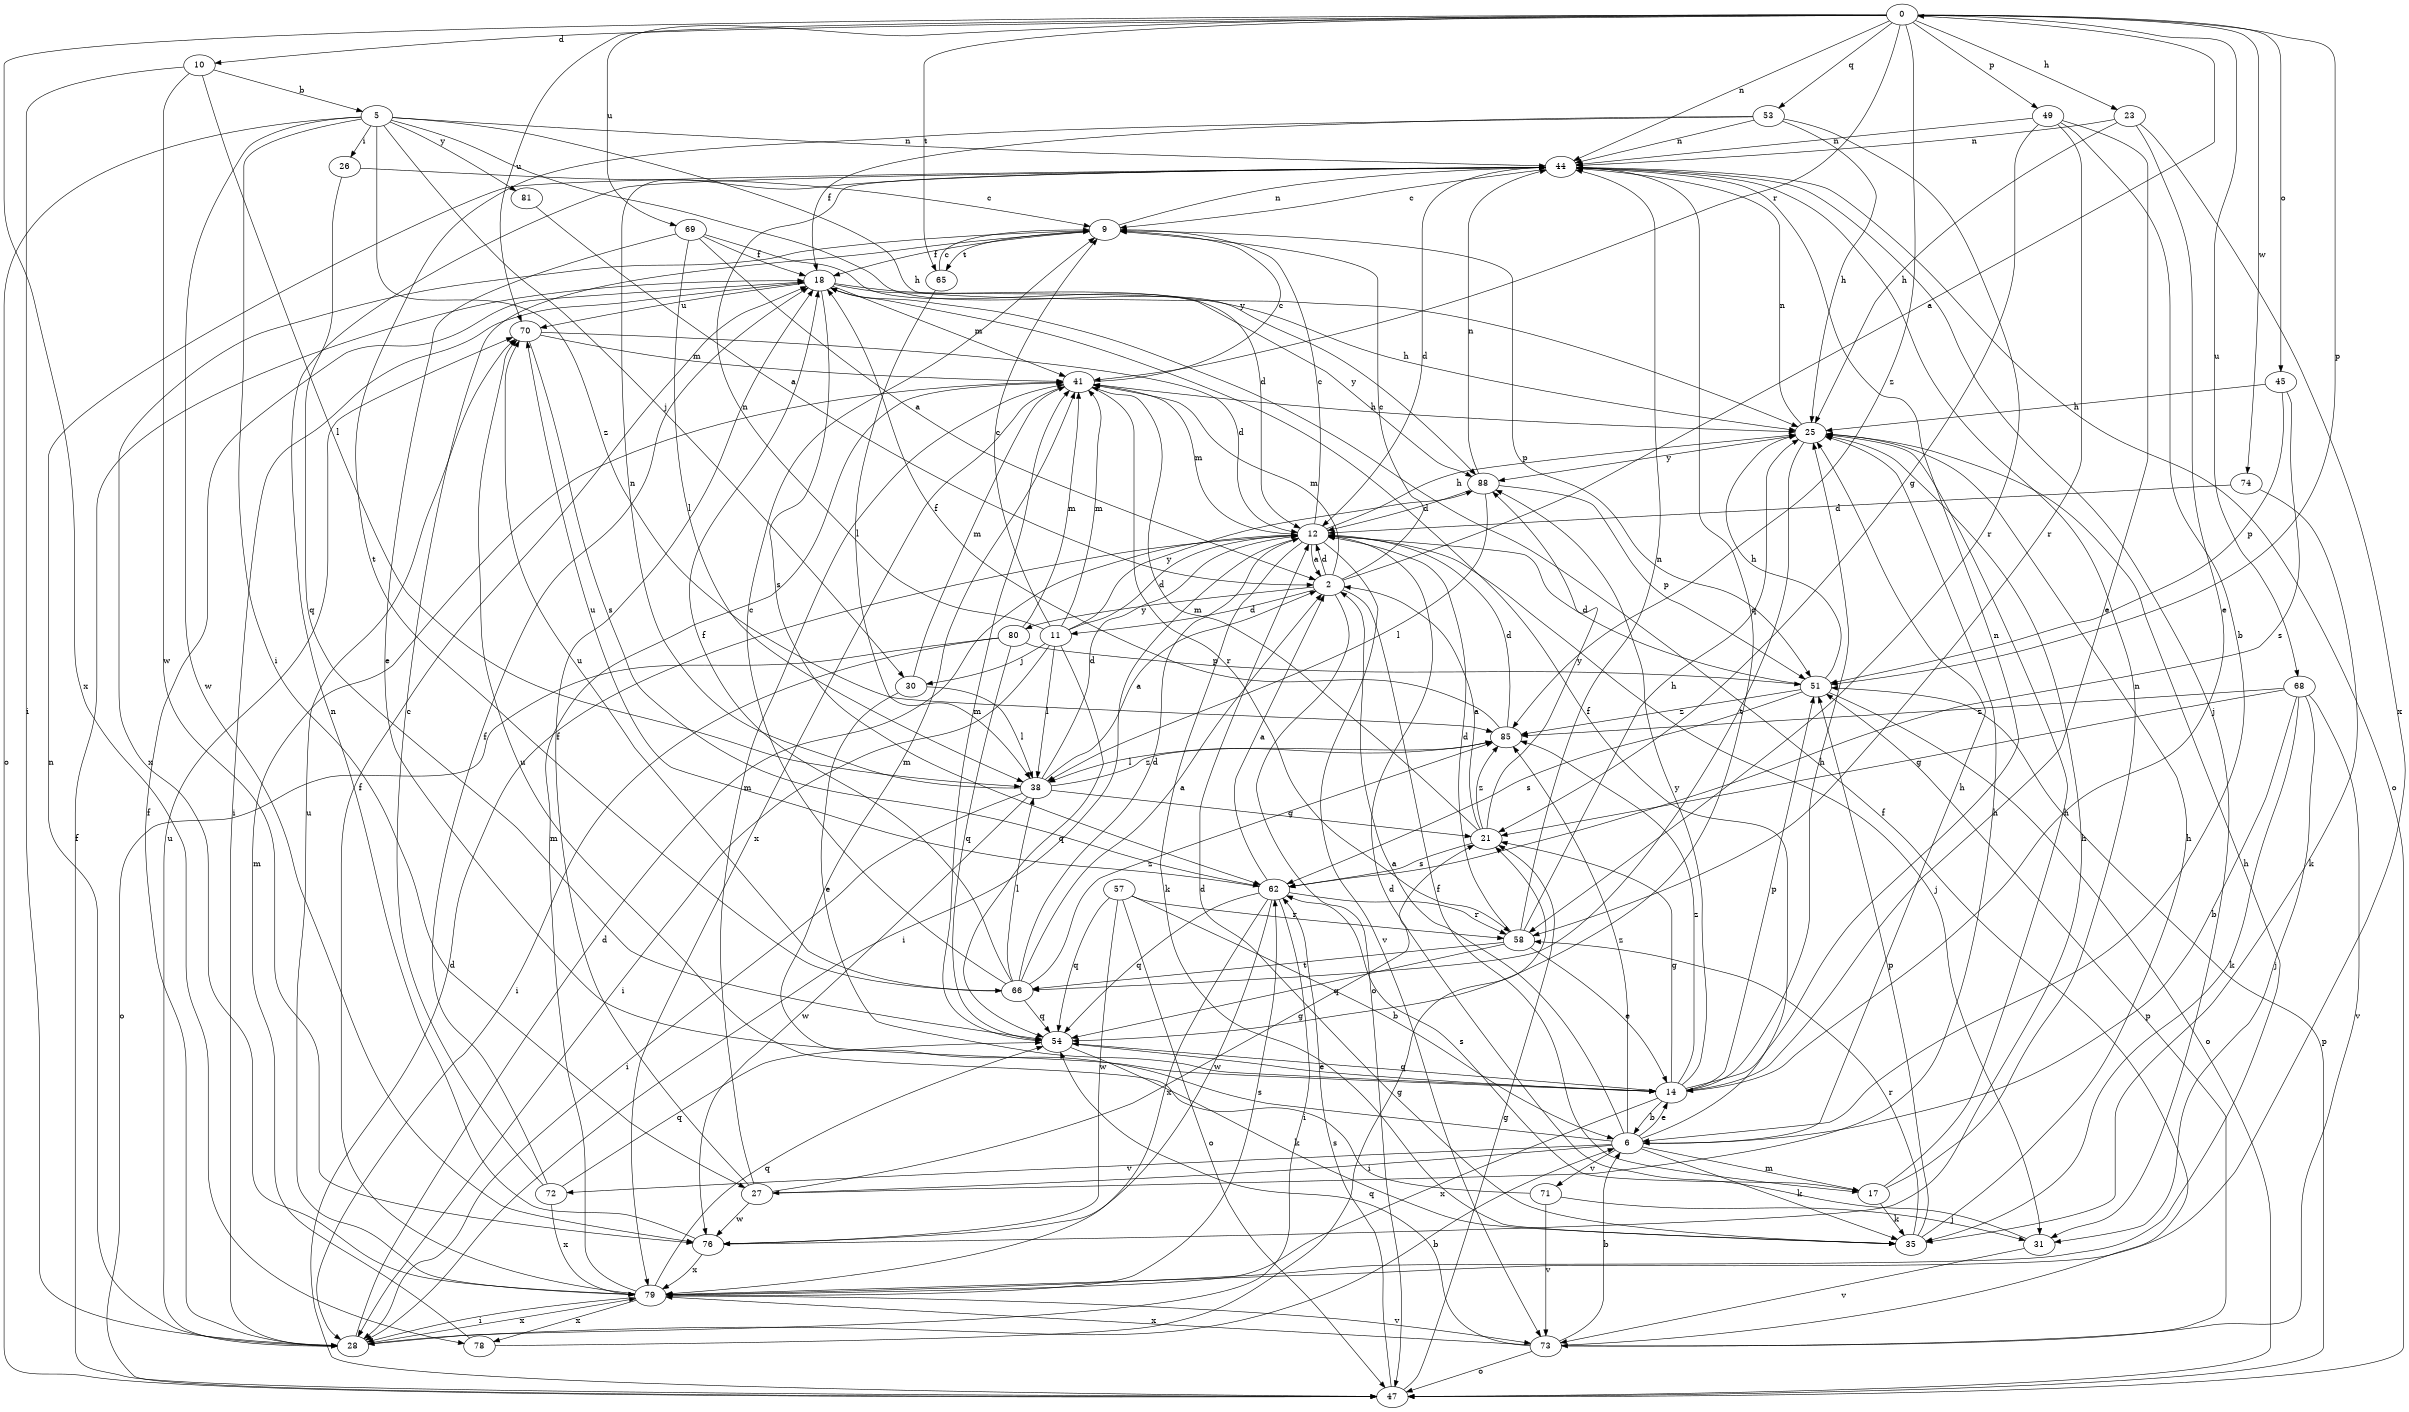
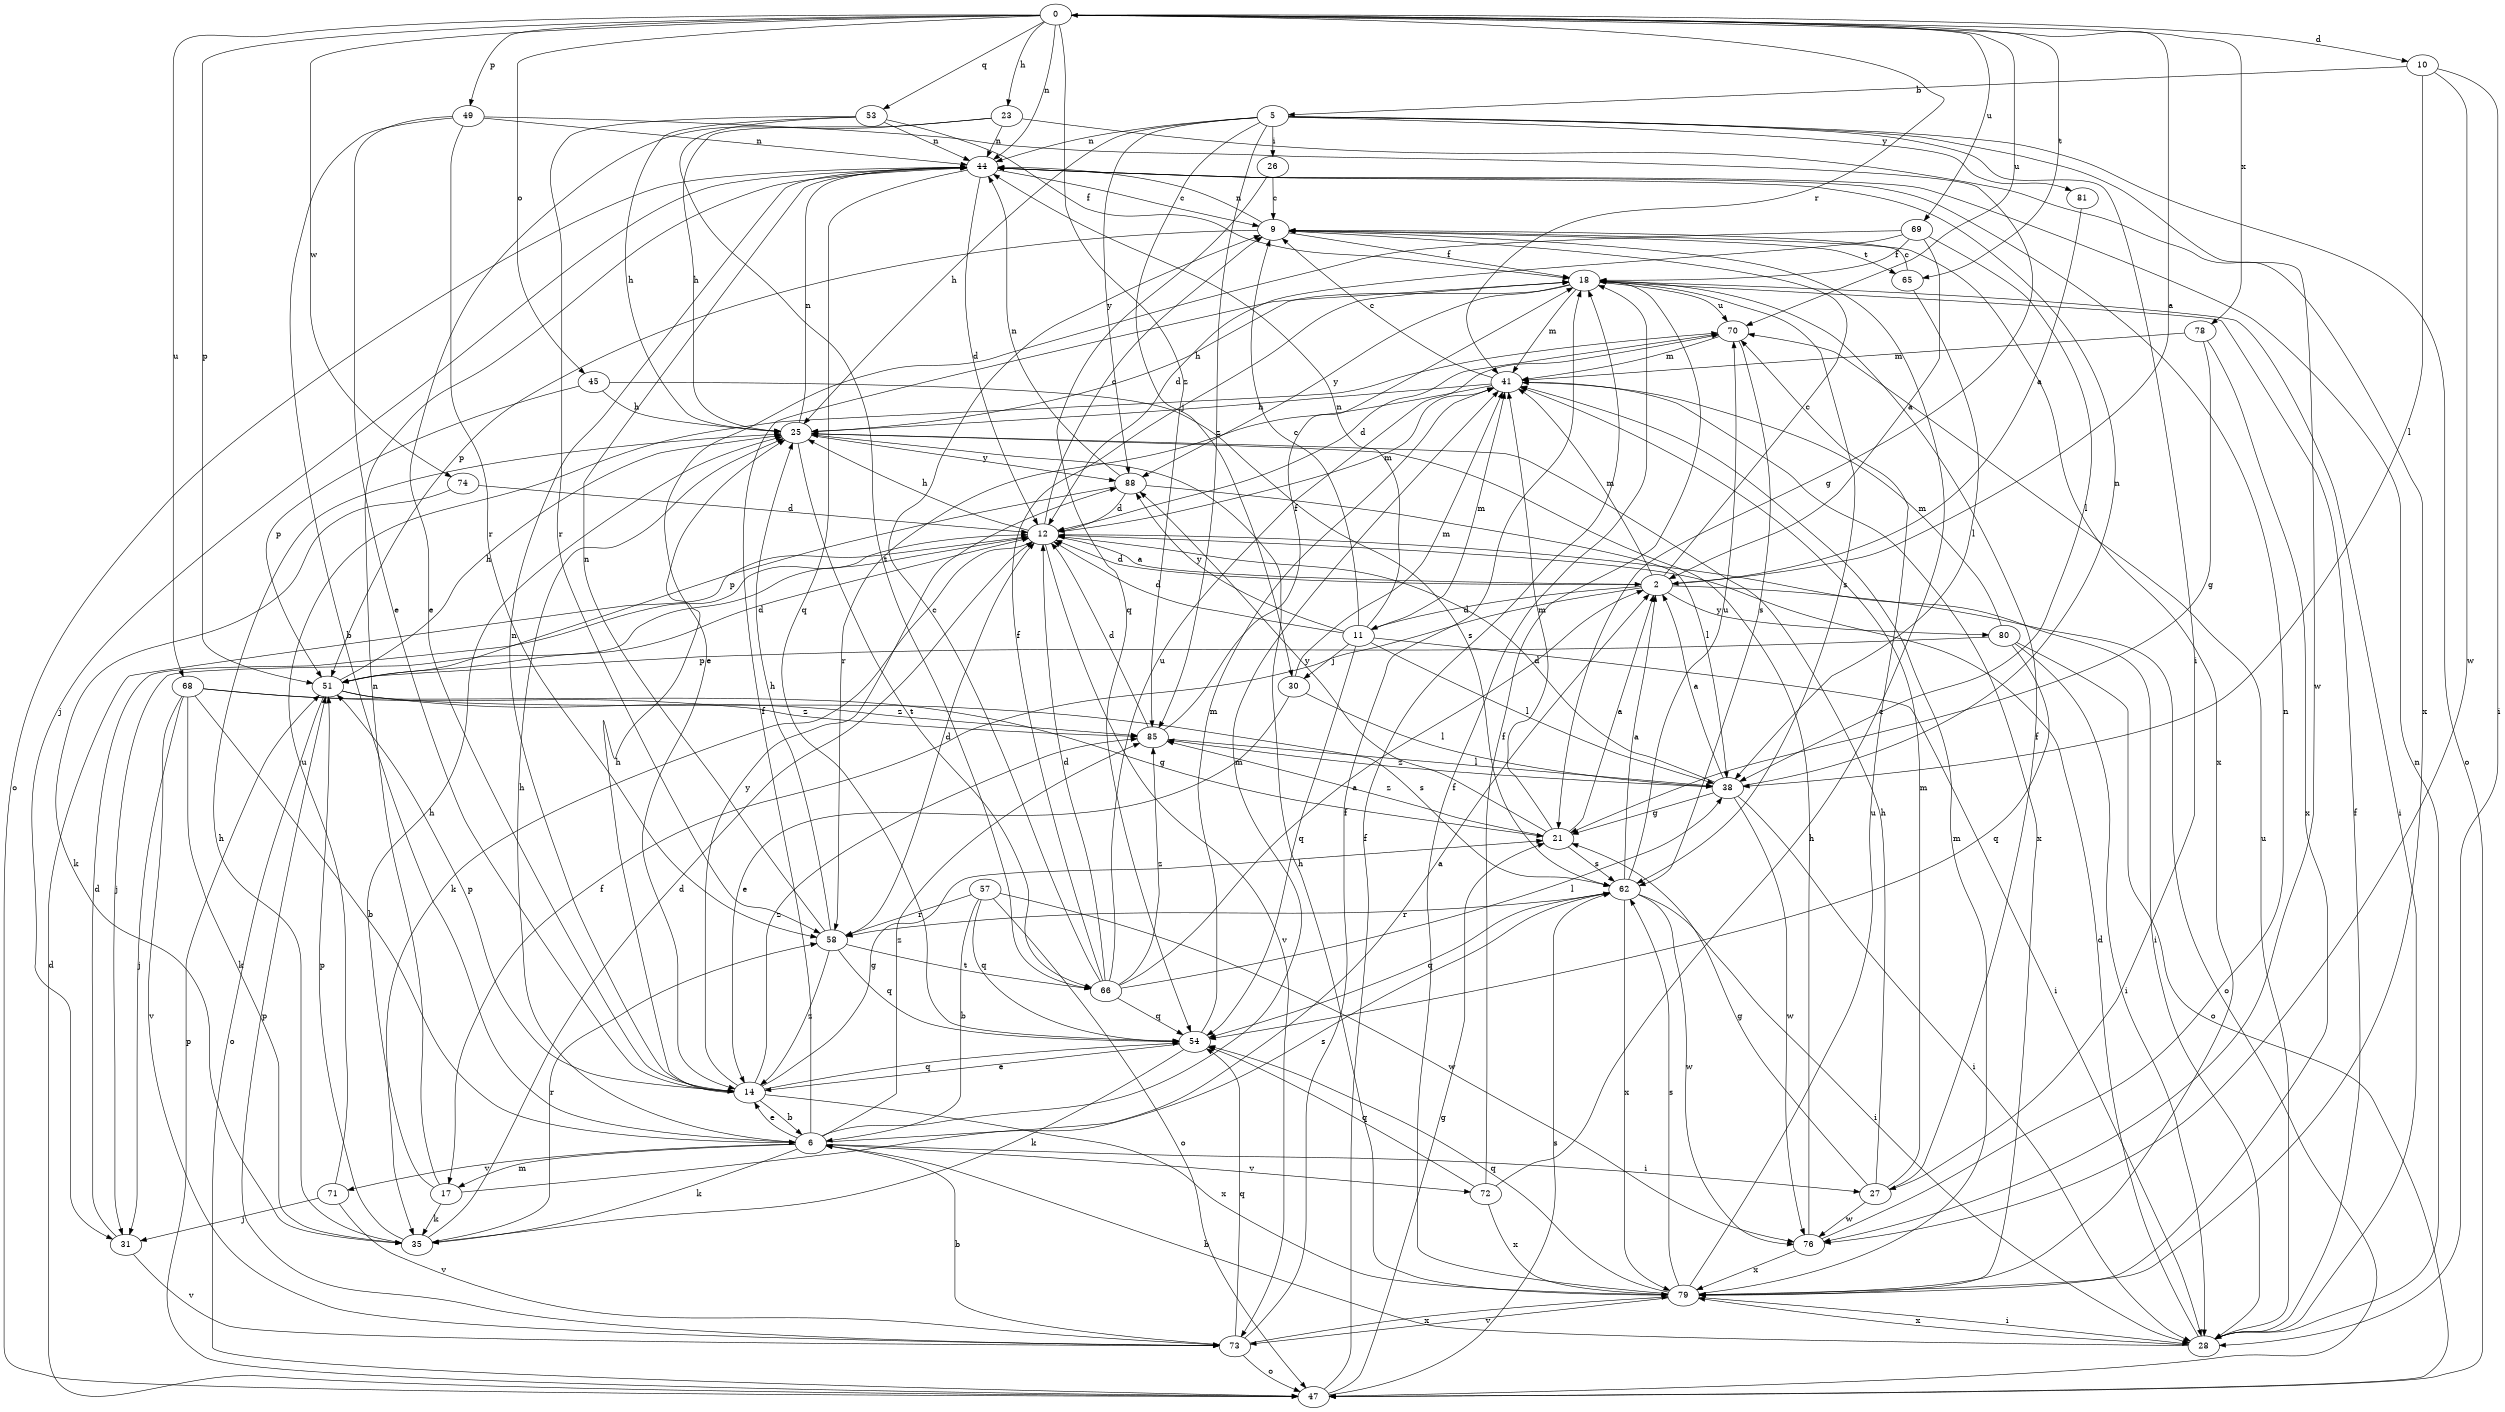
edge "58" -> "14": label "e" -> "z"
edge "79" -> "78": reversed
